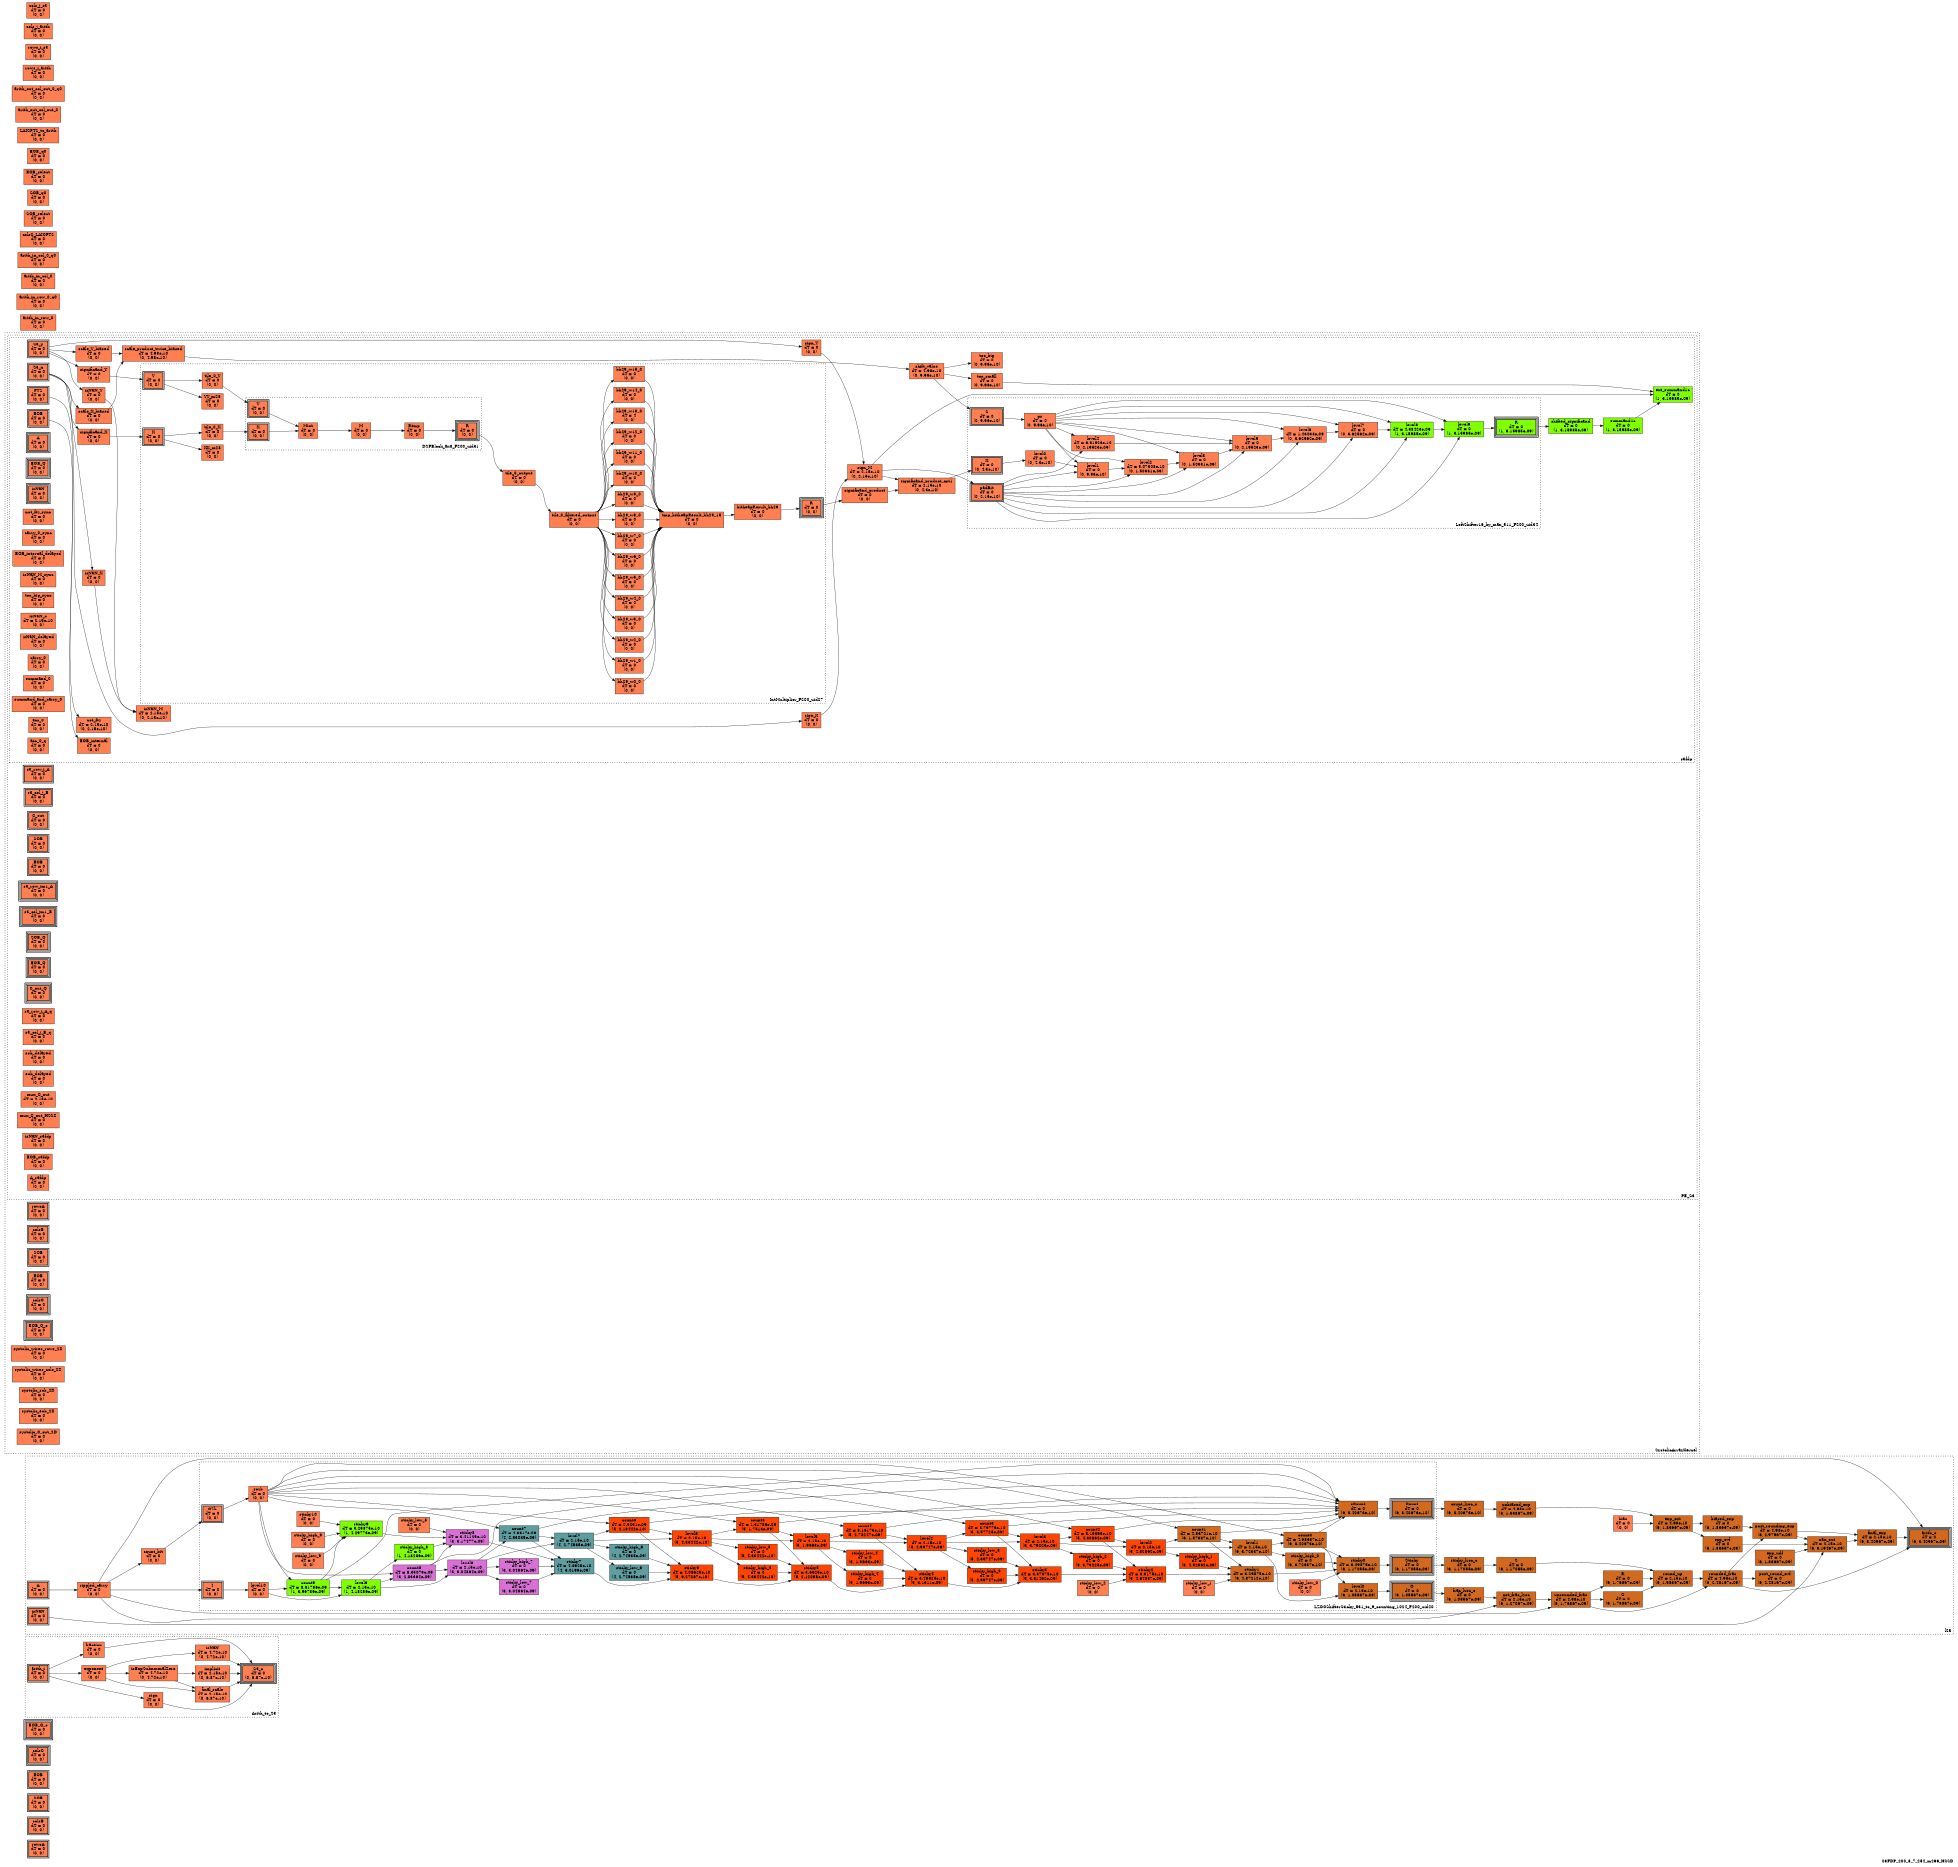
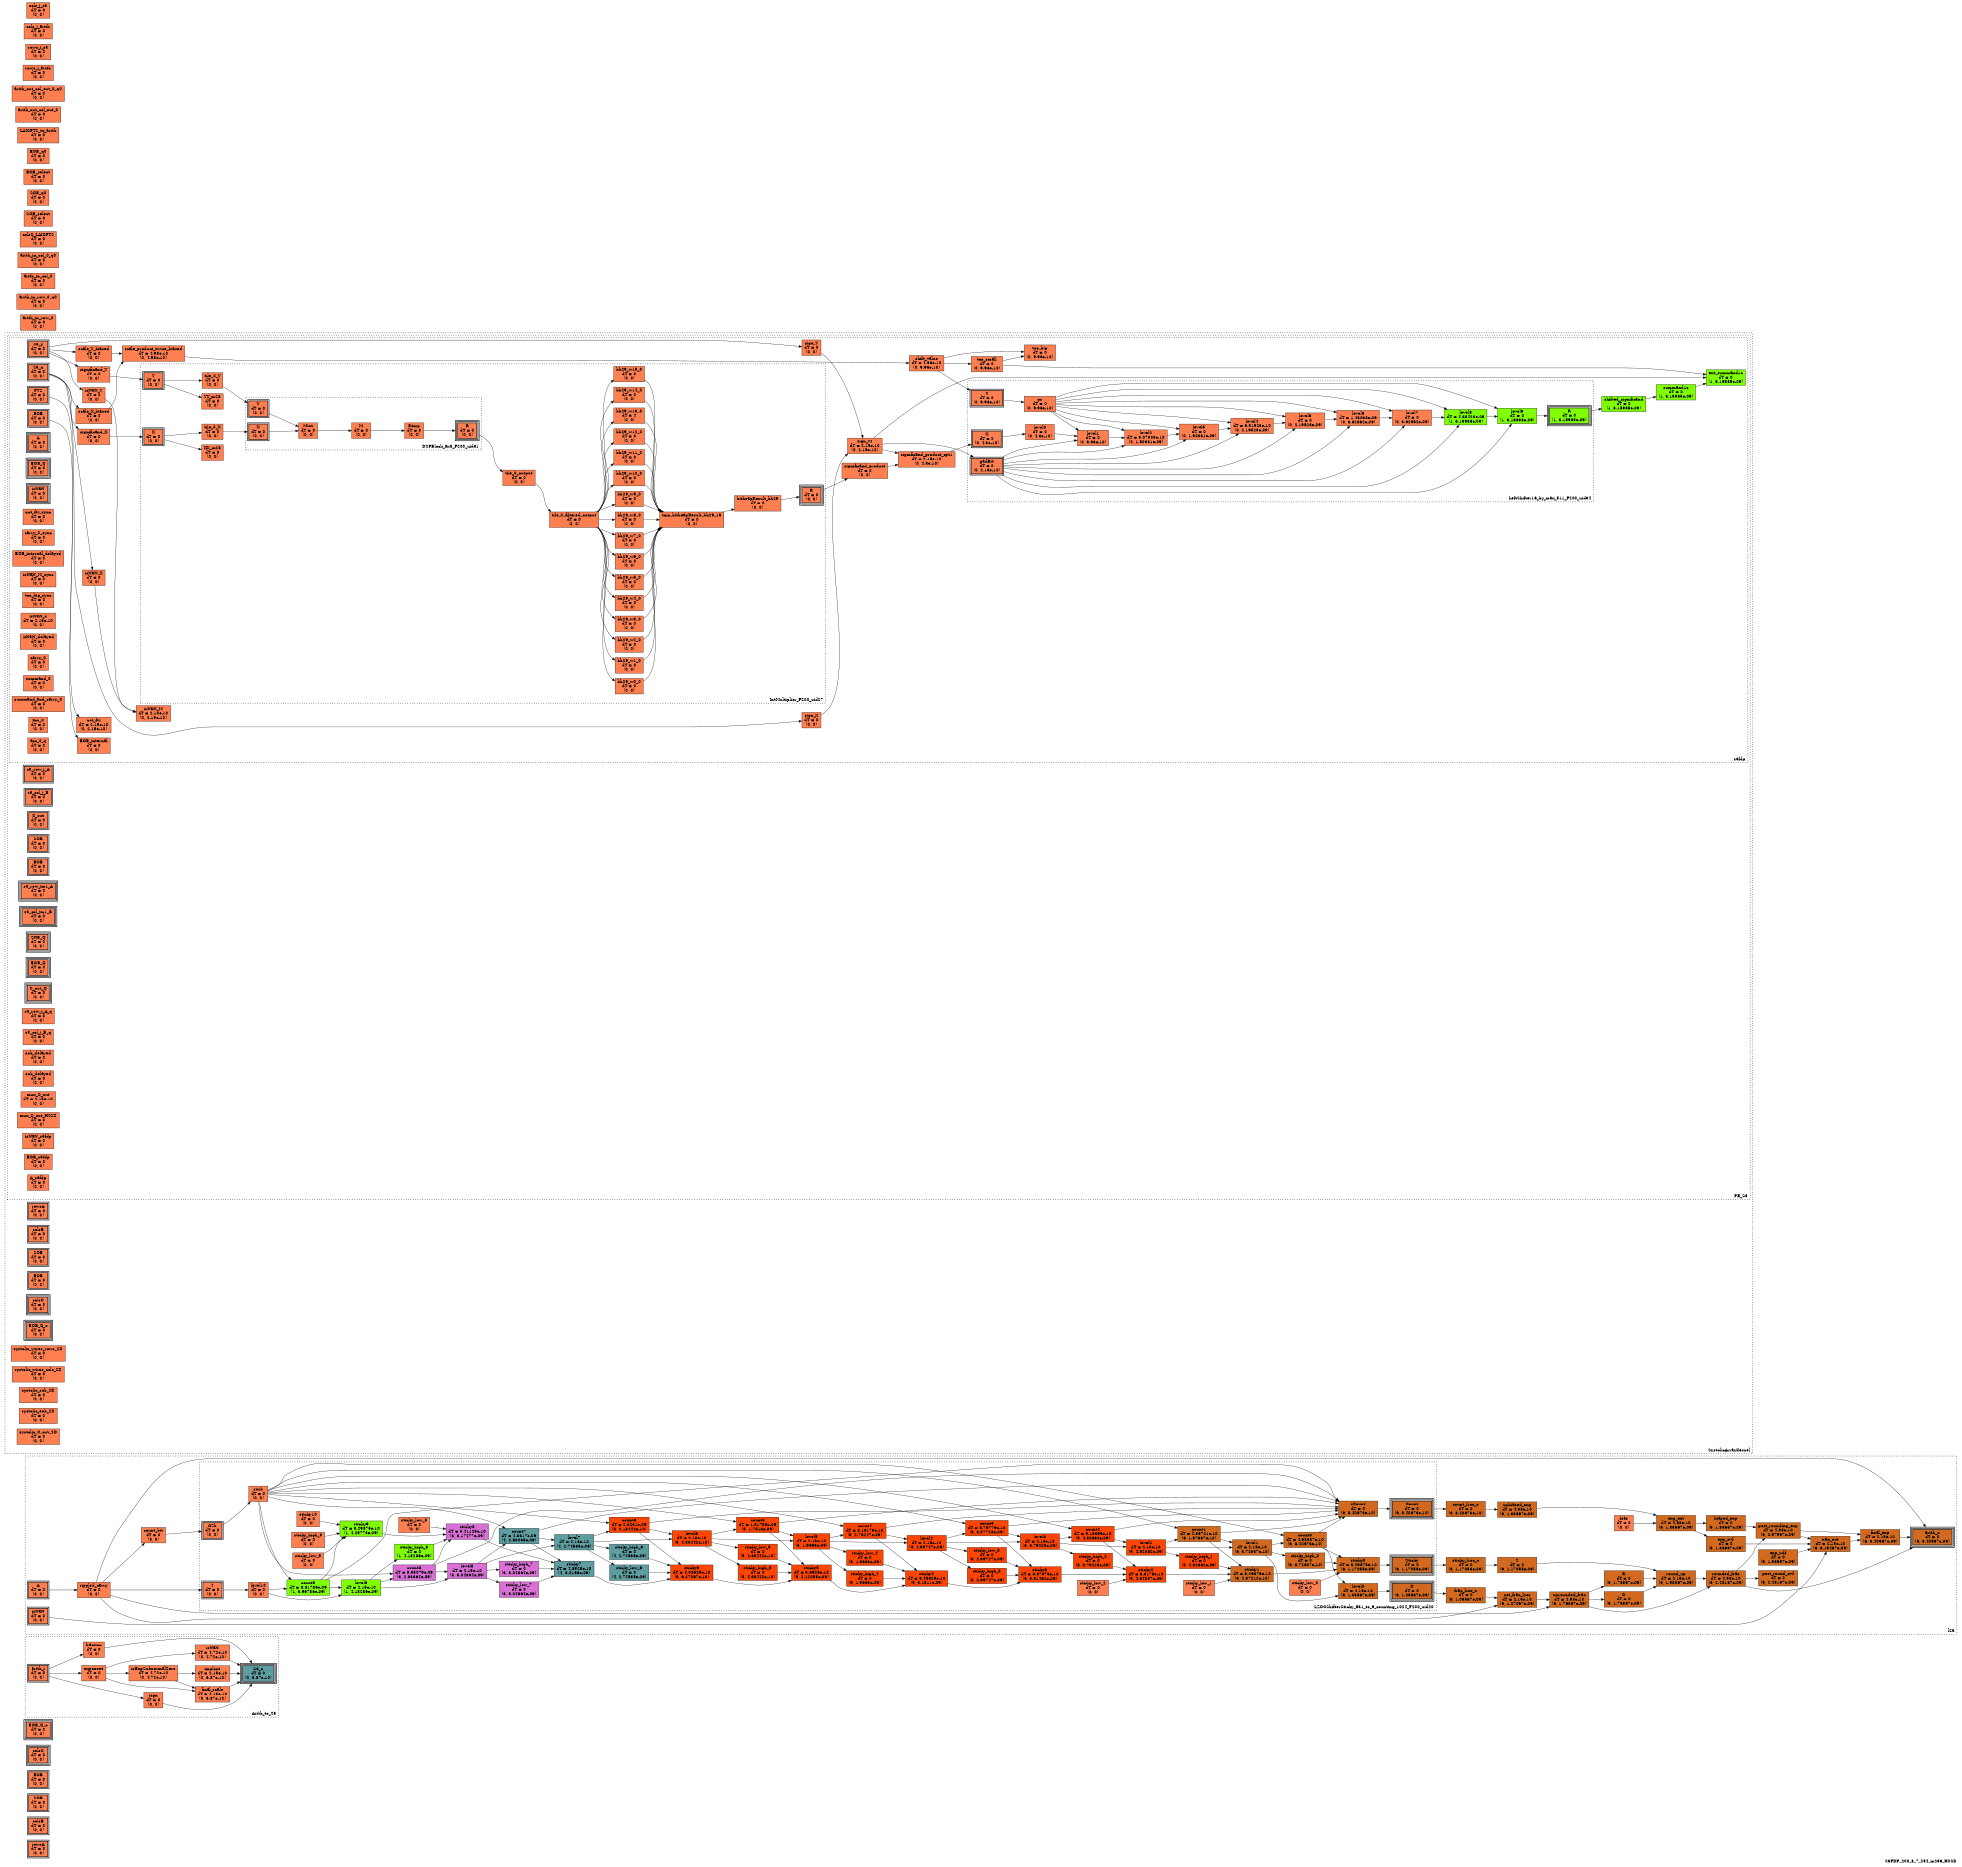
edge "too_small dT = 0 (0, 9.96e-10)" -> "too_big dT = 0 (0, 9.96e-10)": added
edge "level3 dT = 0 (0, 1.50331e-09)" -> "level5 dT = 0 (0, 2.19523e-09)": now "level3 dT = 0 (0, 1.50331e-09)" -> "level4 dT = 6.91923e-10 (0, 2.19523e-09)"
node "S3_o dT = 0 (0, 6.87e-10)": fillcolor coral -> cadetblue
